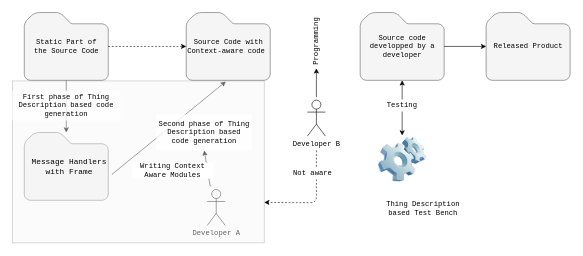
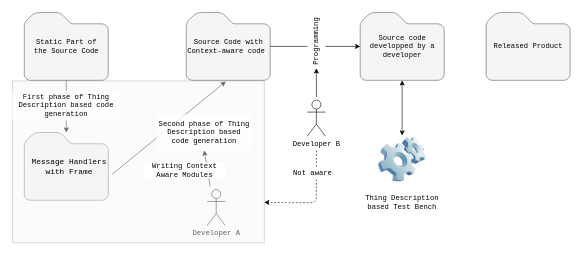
edge "Static Part of the Source Code" -> "Source Code with Context-aware code": removed
edge "Source Code with Context-aware code" -> "Source code developped by a developer": added
edge "Source code developped by a developer" -> "Released Product": removed
node "Testing": removed
node "Writing Context Aware Modules": moved (173, 170) -> (185, 170)
node "Thing Description based Test Bench": moved (423, 209) -> (402, 203)
